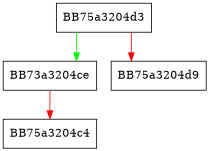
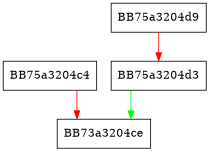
edge "BB75a3204d3" -> "BB75a3204d9": reversed
edge "BB73a3204ce" -> "BB75a3204c4": reversed
